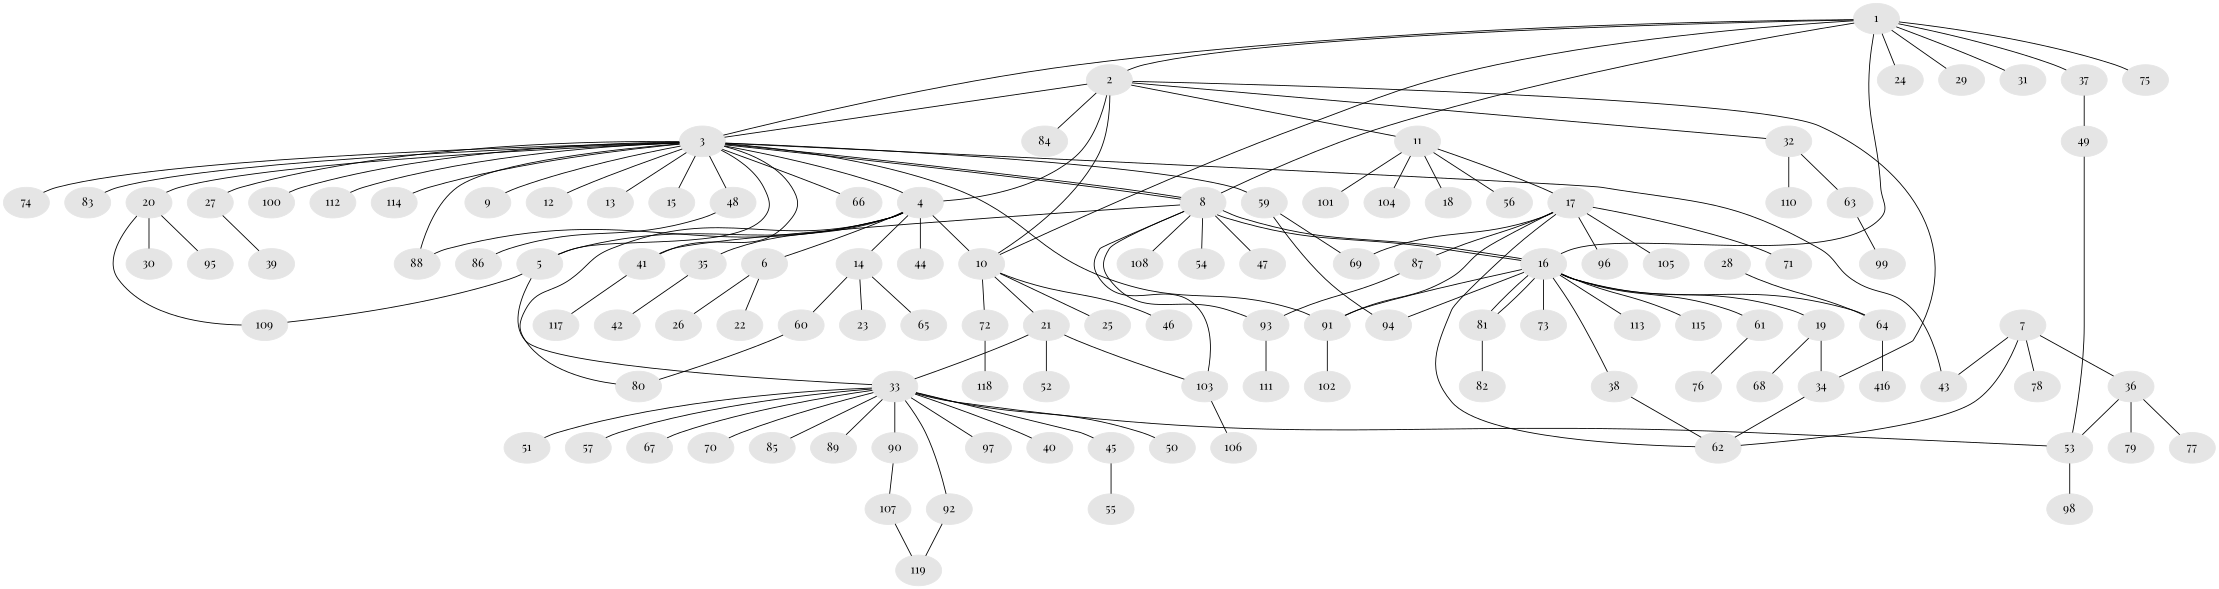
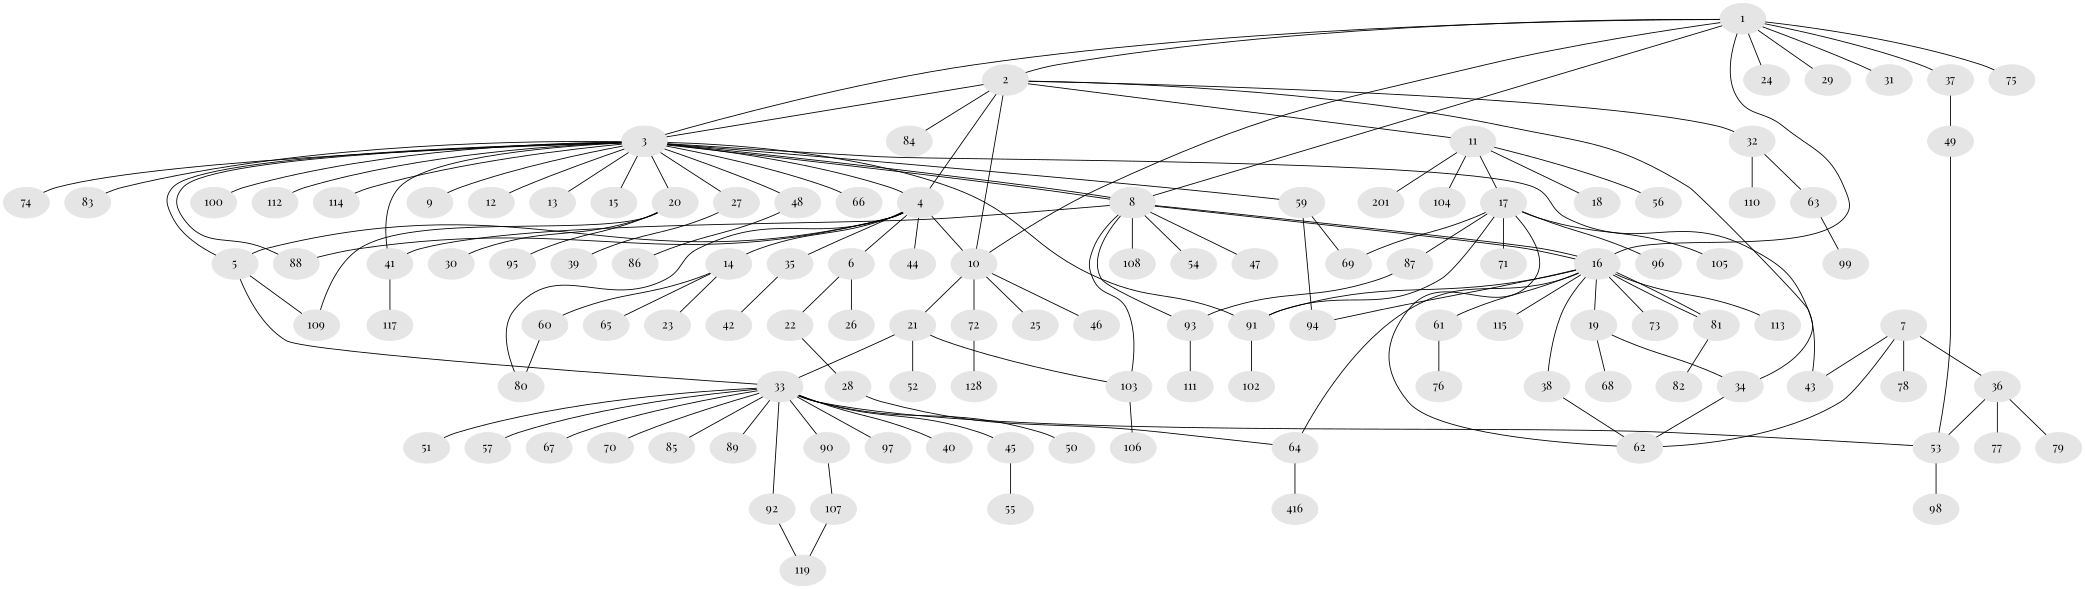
node "101": label "101" -> "201"
edge "22" -- "28": added
node "118": label "118" -> "128"
